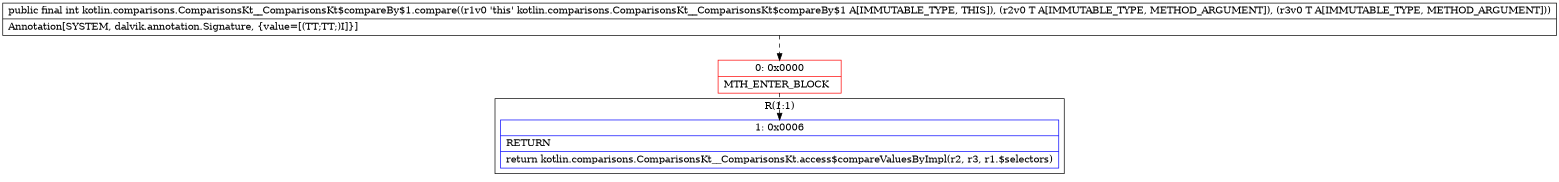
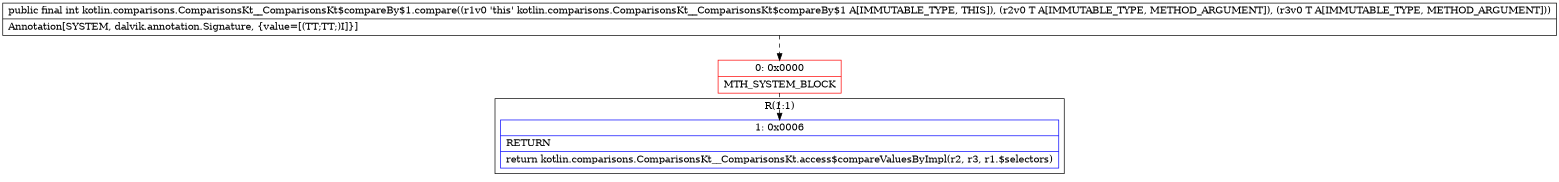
node "0: 0x0000": text "MTH_ENTER_BLOCK" -> "MTH_SYSTEM_BLOCK"
